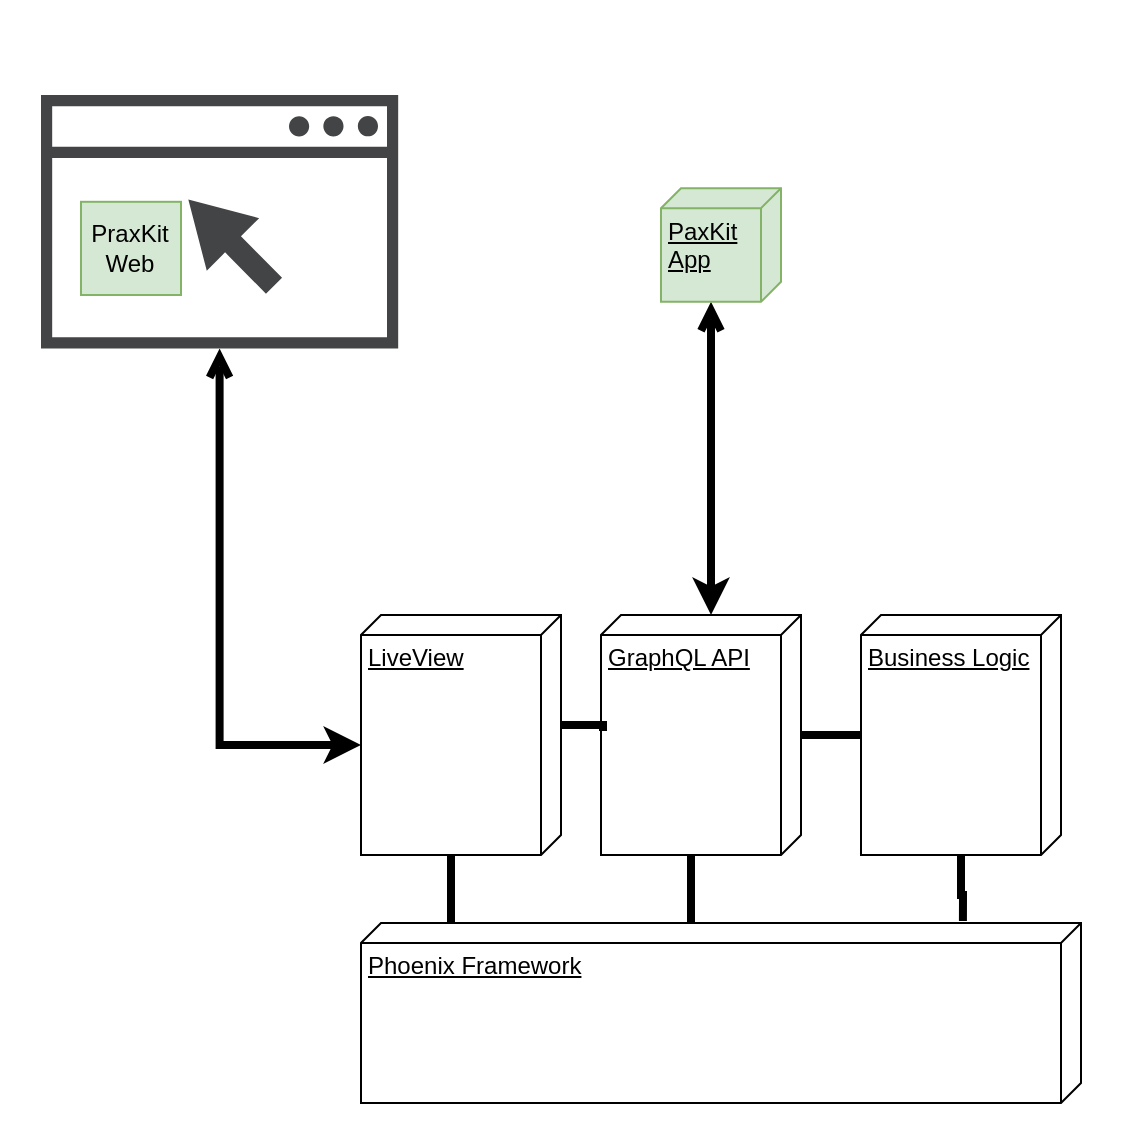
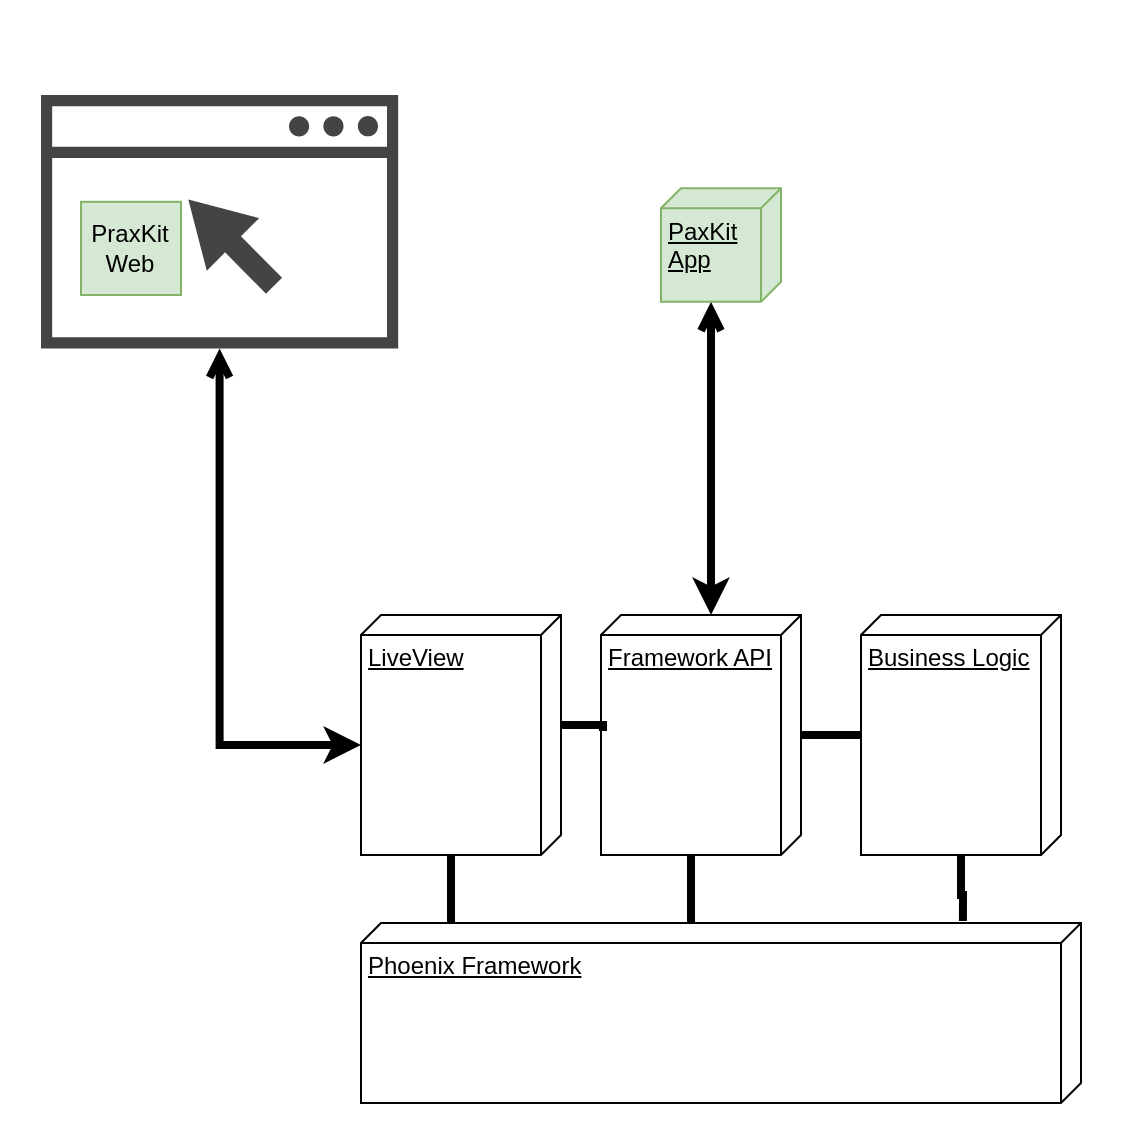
node "GraphQL API": label "GraphQL API" -> "Framework API"
